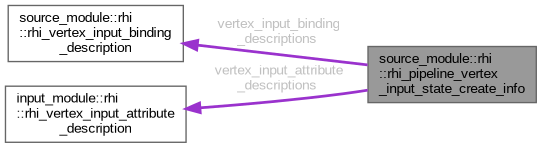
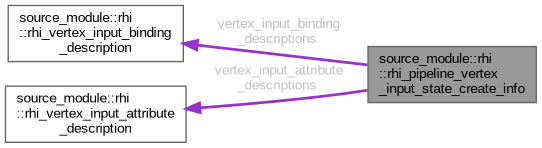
node "input_module::rhi ::rhi_vertex_input_attribute _description": label "input_module::rhi ::rhi_vertex_input_attribute _description" -> "source_module::rhi ::rhi_vertex_input_attribute _description"
